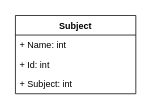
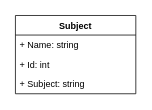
node "+ Name: int": label "+ Name: int" -> "+ Name: string"
node "+ Subject: int": label "+ Subject: int" -> "+ Subject: string"
